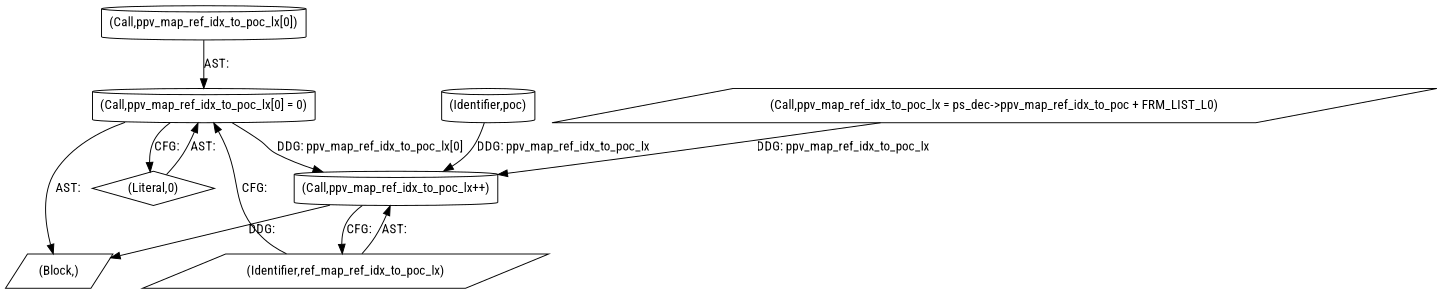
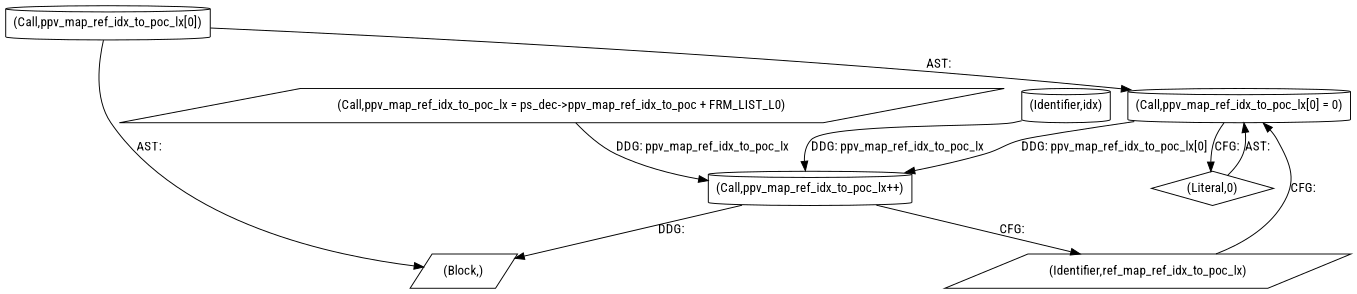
node "(Identifier,poc)": label "(Identifier,poc)" -> "(Identifier,idx)"
edge "(Call,ppv_map_ref_idx_to_poc_lx[0] = 0)" -> "(Block,)": now "(Call,ppv_map_ref_idx_to_poc_lx[0])" -> "(Block,)"
edge "(Identifier,ref_map_ref_idx_to_poc_lx)" -> "(Call,ppv_map_ref_idx_to_poc_lx++)": removed, label "AST:"
